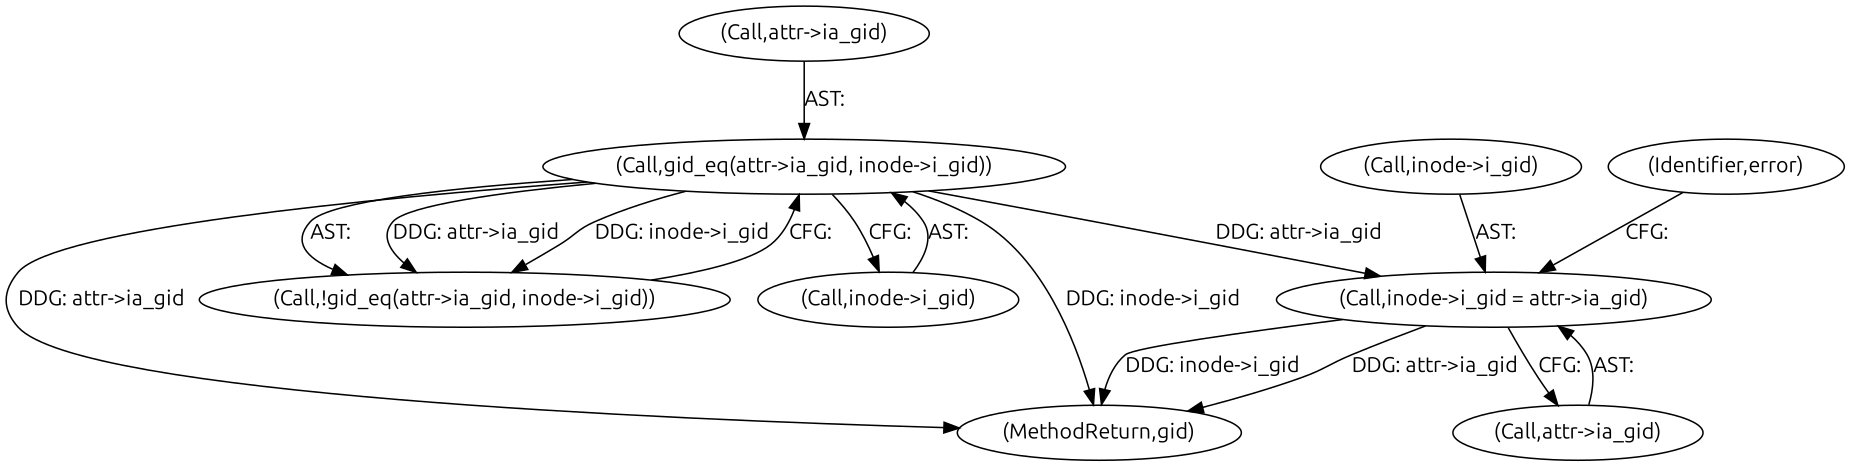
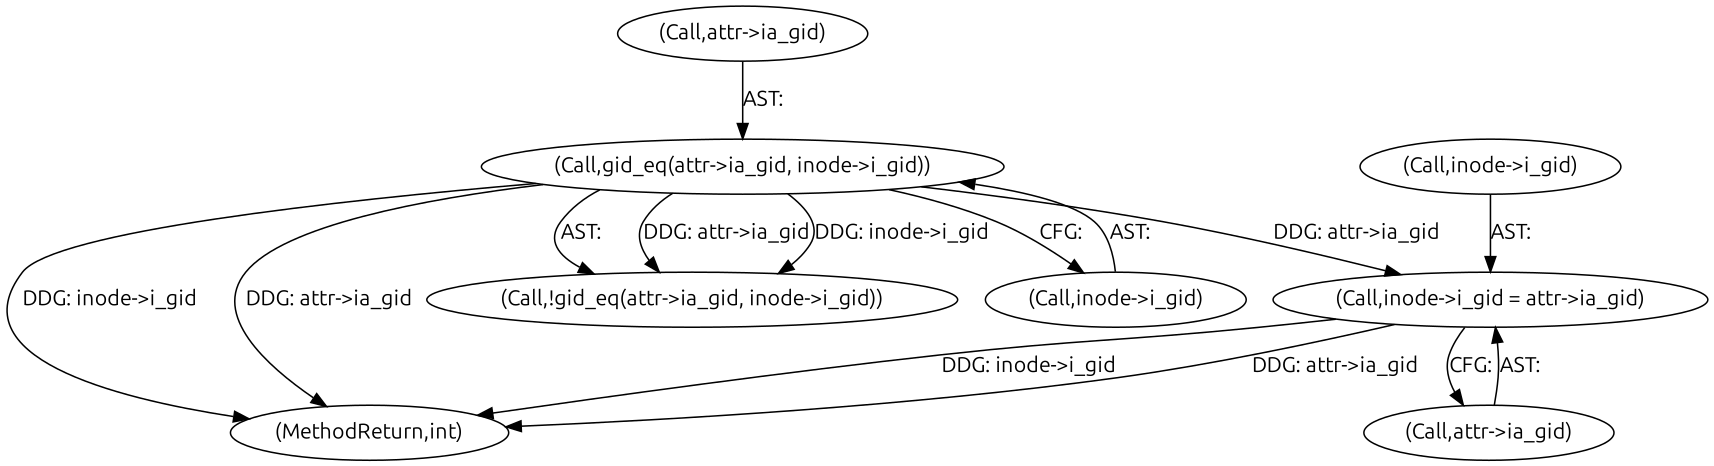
node "(Identifier,error)": removed
edge "(Call,!gid_eq(attr->ia_gid, inode->i_gid))" -> "(Call,gid_eq(attr->ia_gid, inode->i_gid))": removed, label "CFG:"
node "(MethodReturn,gid)": label "(MethodReturn,gid)" -> "(MethodReturn,int)"
